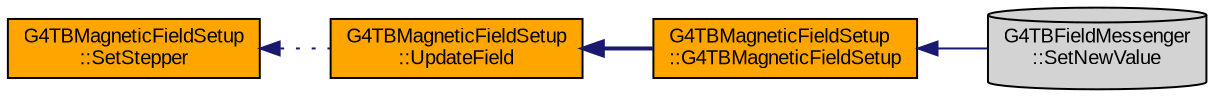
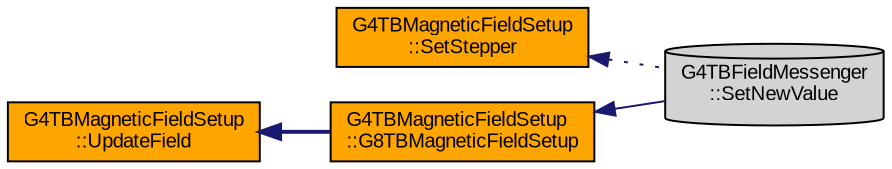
edge "G4TBMagneticFieldSetup ::UpdateField" -> "G4TBMagneticFieldSetup ::SetStepper": now "G4TBFieldMessenger ::SetNewValue" -> "G4TBMagneticFieldSetup ::SetStepper"
node "G4TBMagneticFieldSetup ::G4TBMagneticFieldSetup": label "G4TBMagneticFieldSetup ::G4TBMagneticFieldSetup" -> "G4TBMagneticFieldSetup ::G8TBMagneticFieldSetup"
